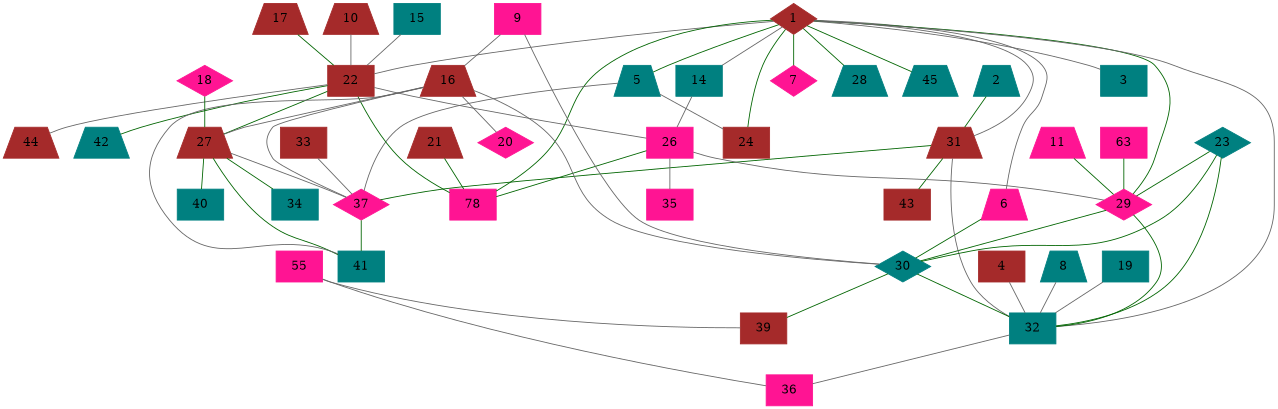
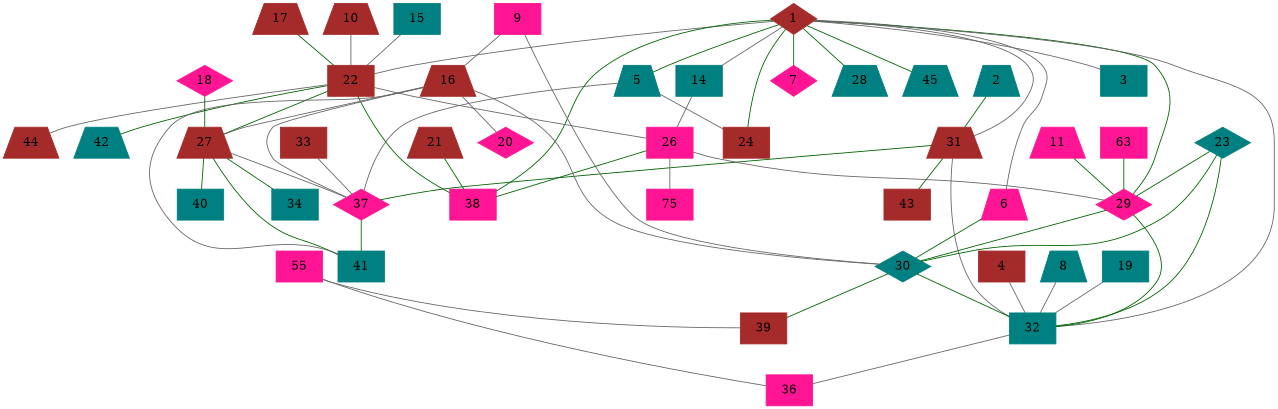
node "78": label "78" -> "38"
node "35": label "35" -> "75"
